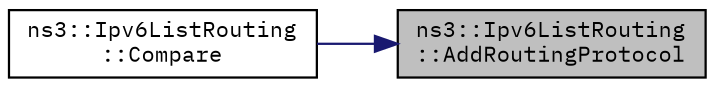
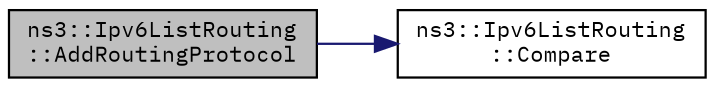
edge "ns3::Ipv6ListRouting ::Compare" -> "ns3::Ipv6ListRouting ::AddRoutingProtocol": reversed
